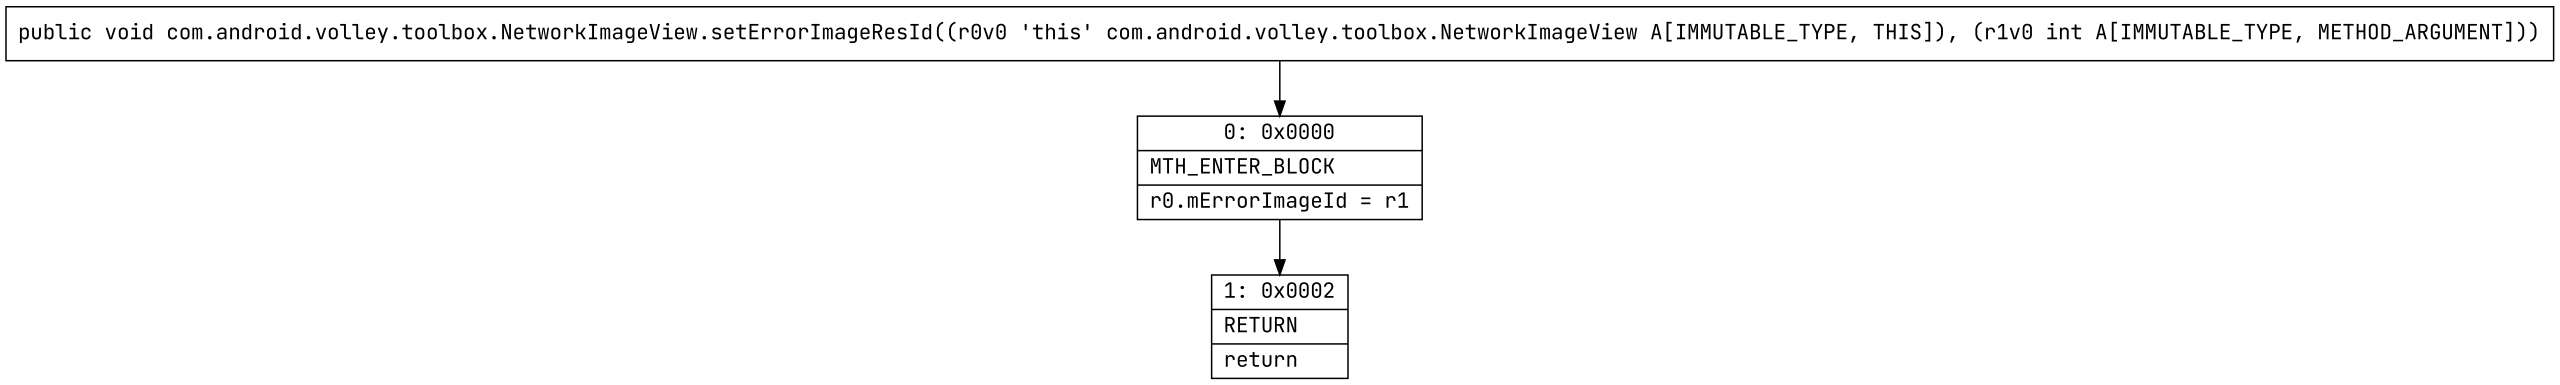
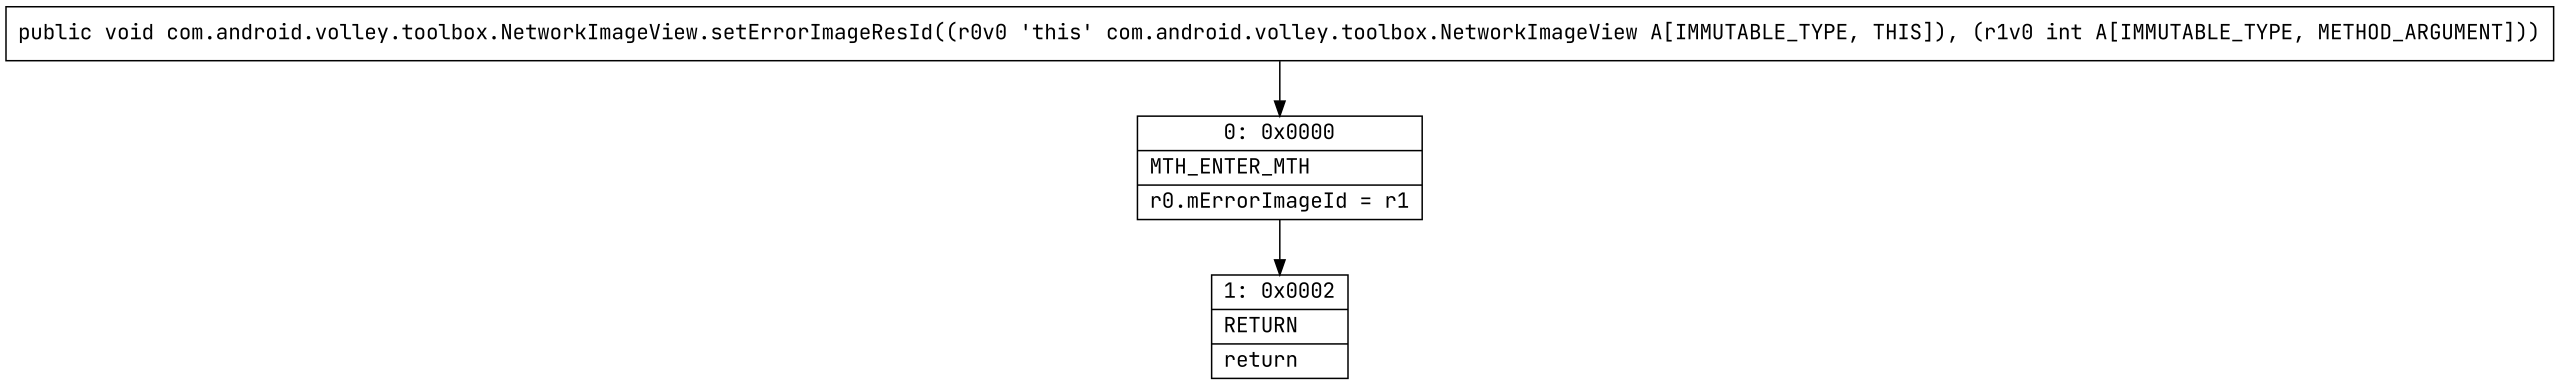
node "0: 0x0000": text "MTH_ENTER_BLOCK" -> "MTH_ENTER_MTH"
